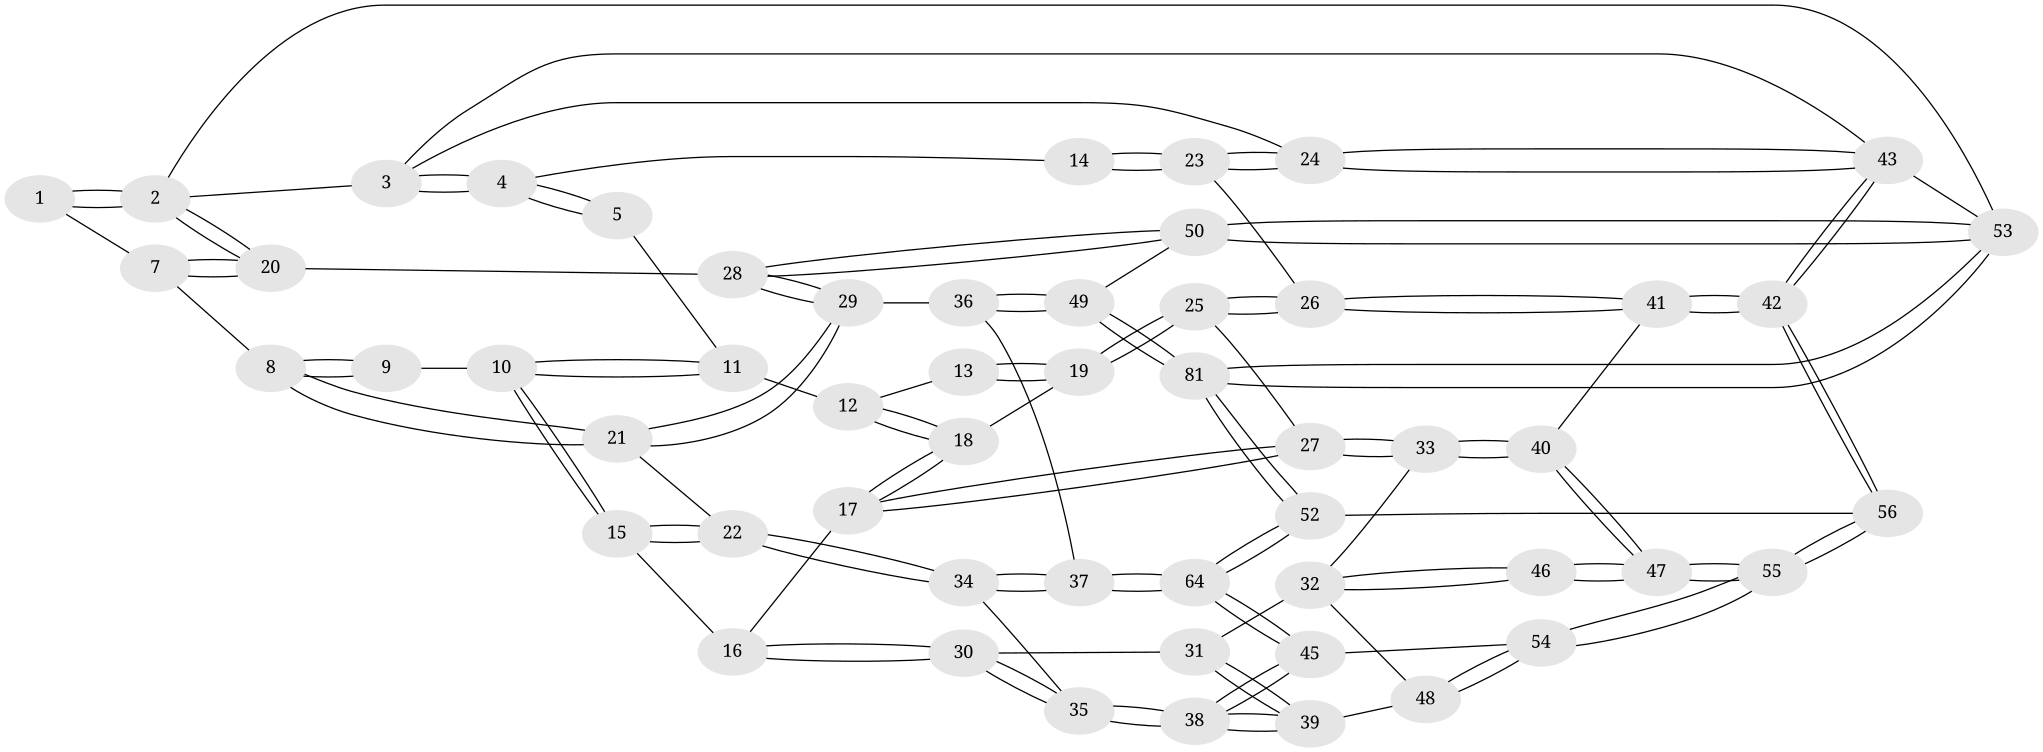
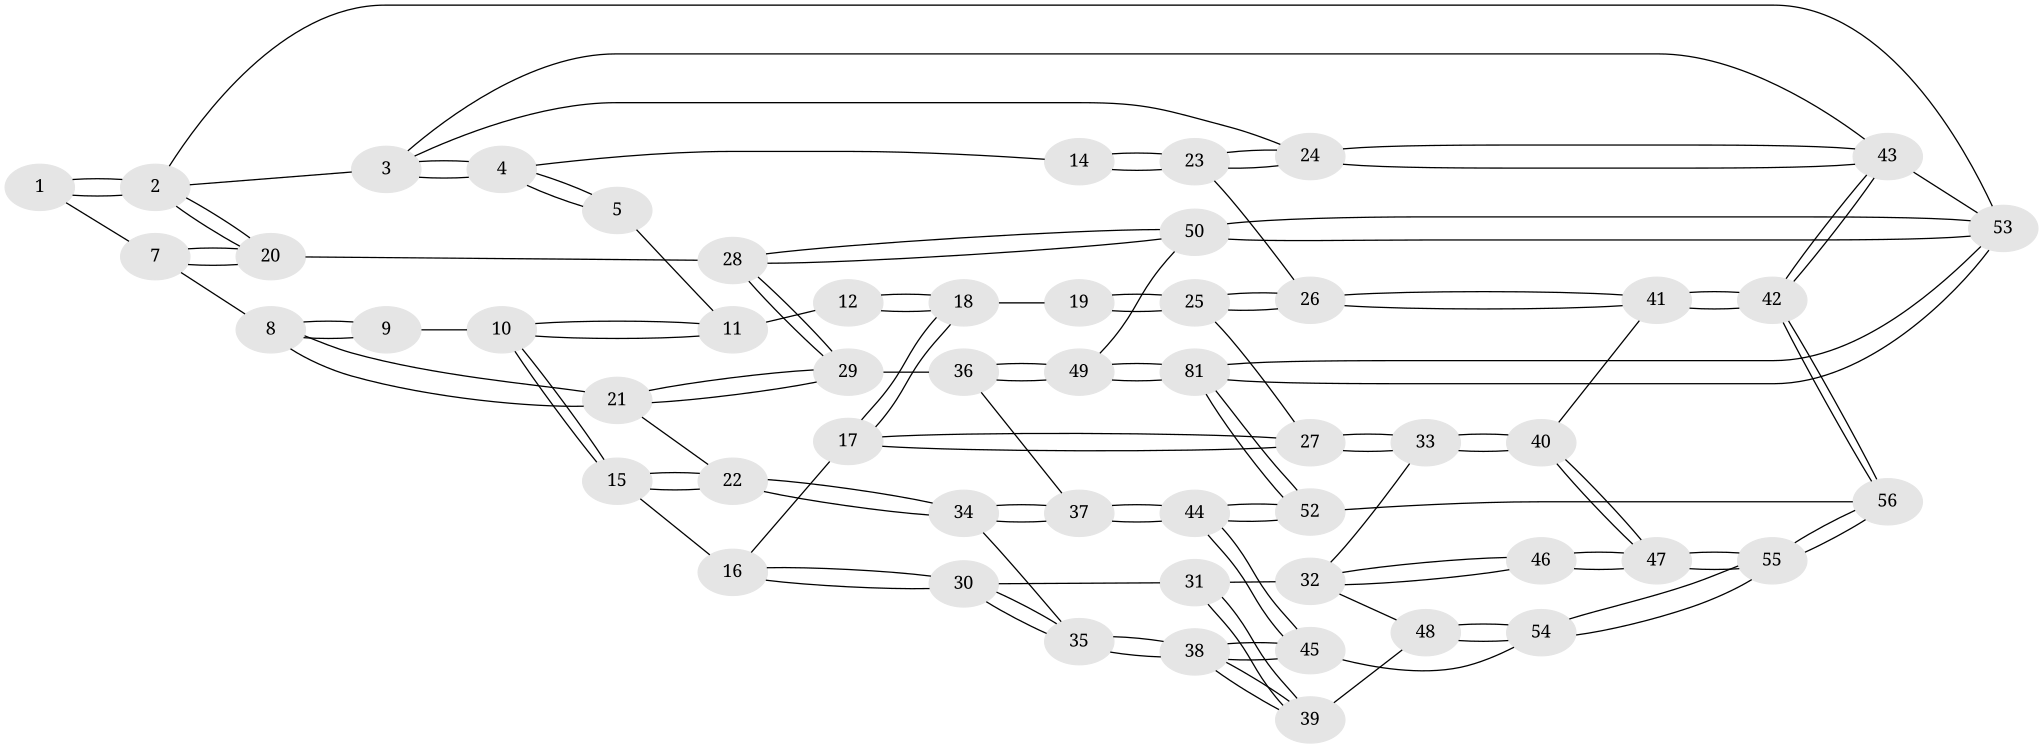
node "13": removed
node "64": label "64" -> "44"
